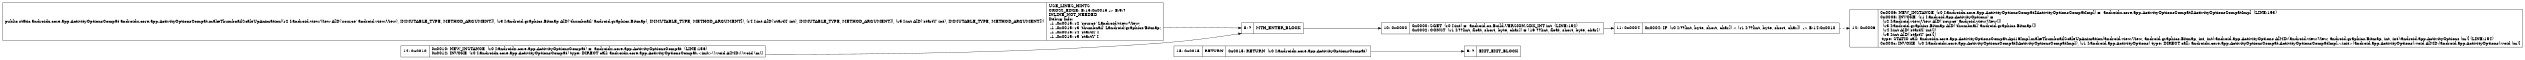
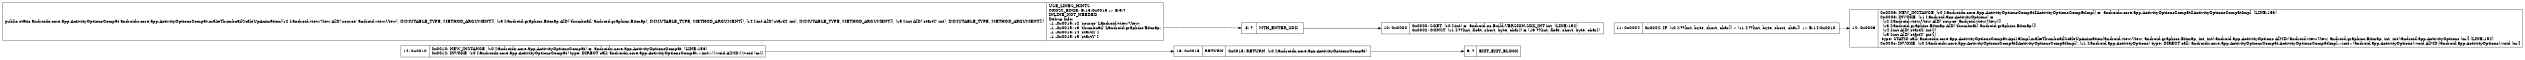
node "8: ?": text "MTH_ENTER_BLOCK" -> "MTH_ENTER_SDK"
edge "10: 0x0000" -> "11: 0x0004": removed
edge "14: 0x0010" -> "8: ?": now "14: 0x0010" -> "15: 0x0015"
